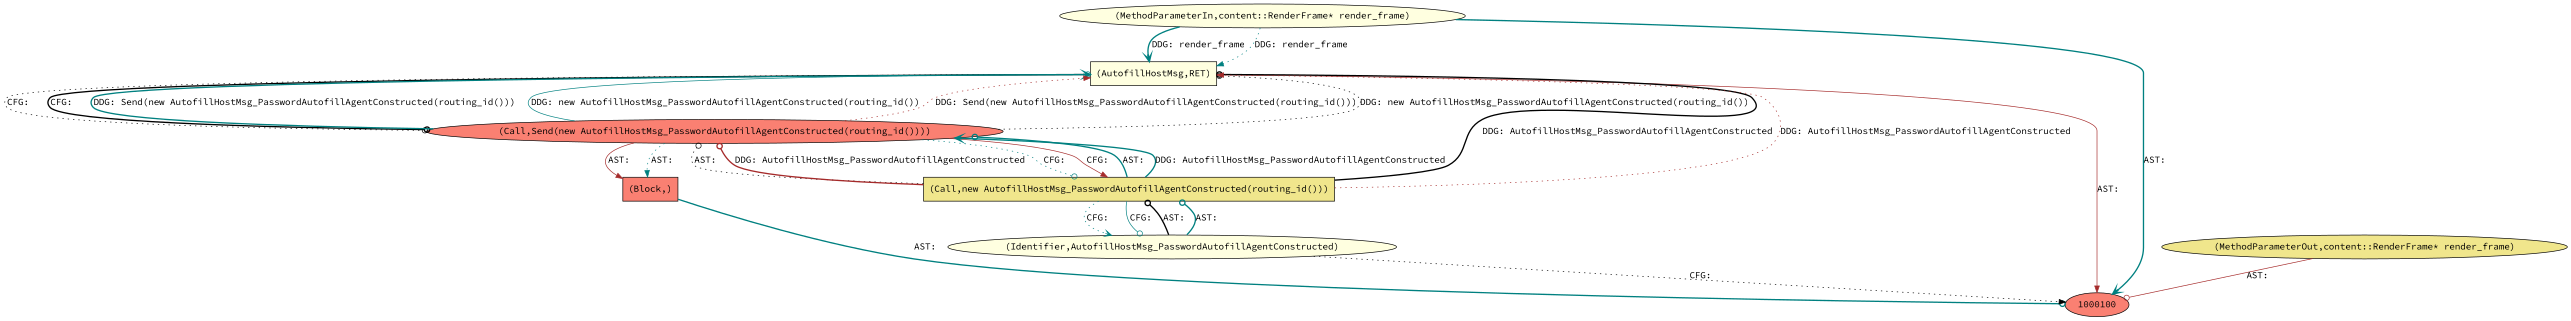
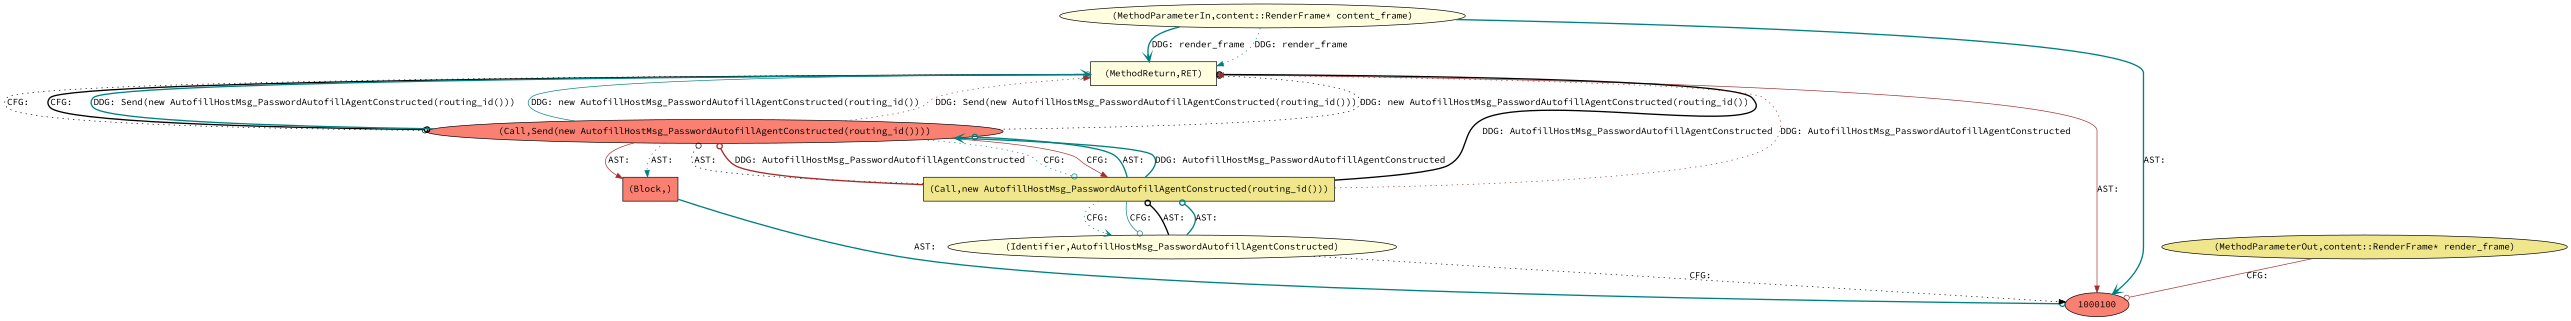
node "(MethodParameterIn,content::RenderFrame* render_frame)": label "(MethodParameterIn,content::RenderFrame* render_frame)" -> "(MethodParameterIn,content::RenderFrame* content_frame)"
node "(AutofillHostMsg,RET)": label "(AutofillHostMsg,RET)" -> "(MethodReturn,RET)"
edge "(MethodParameterOut,content::RenderFrame* render_frame)" -> "1000100": label "AST: " -> "CFG: "
